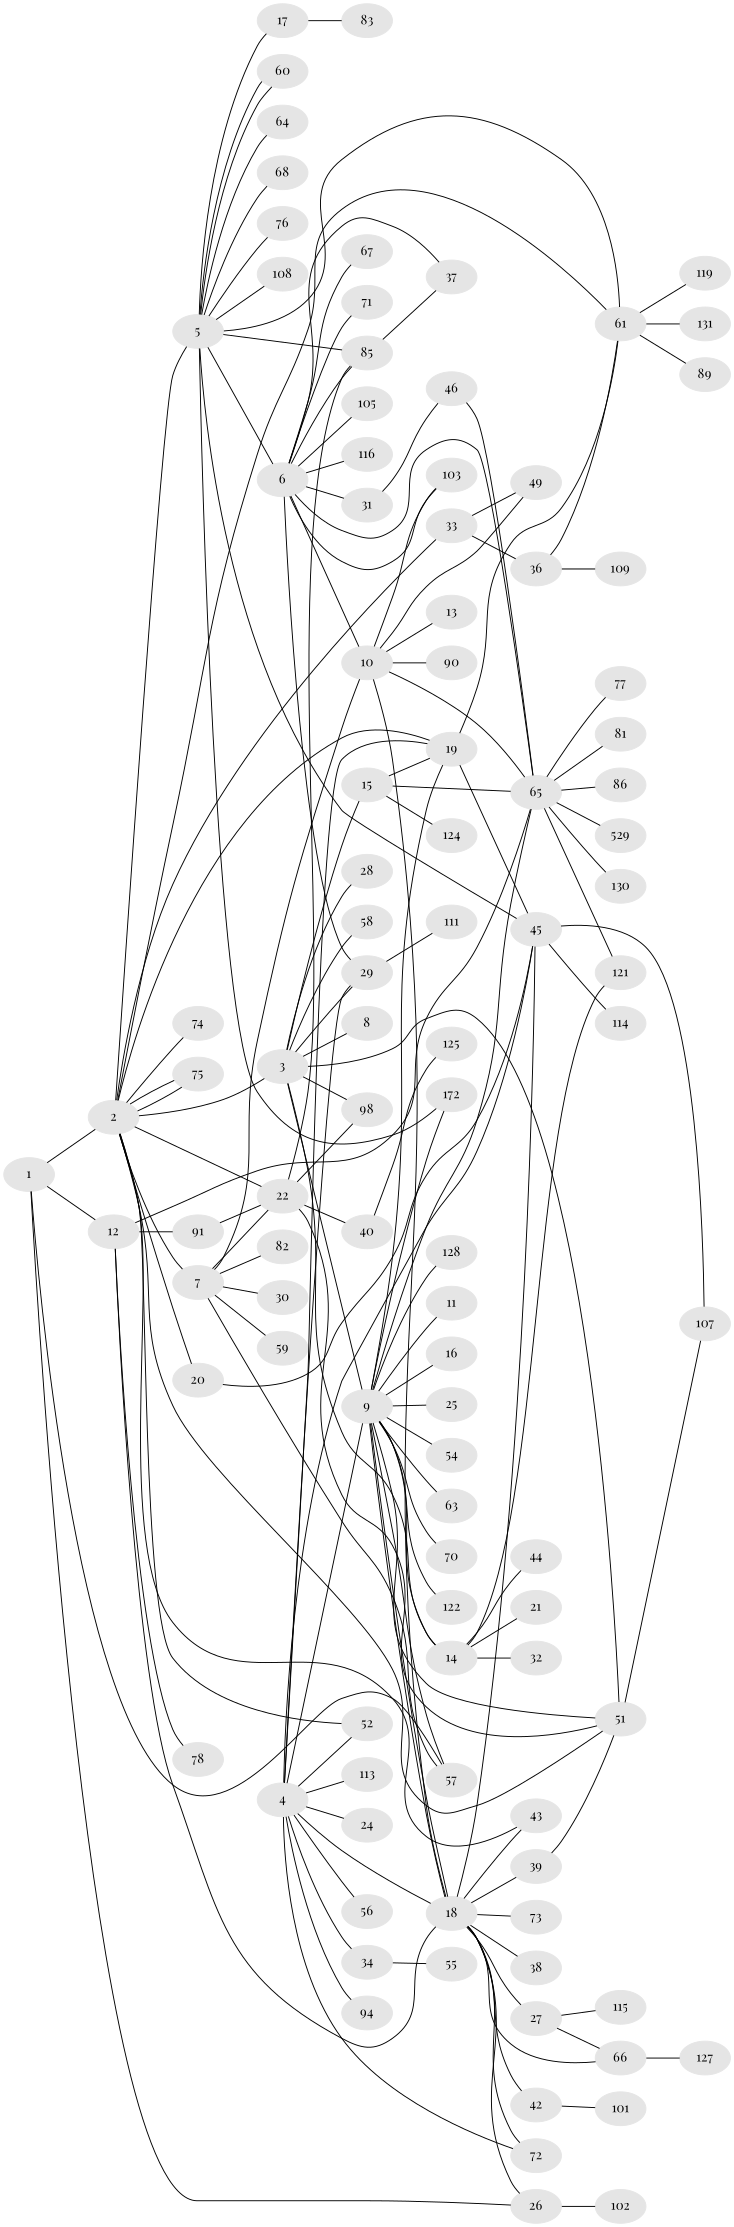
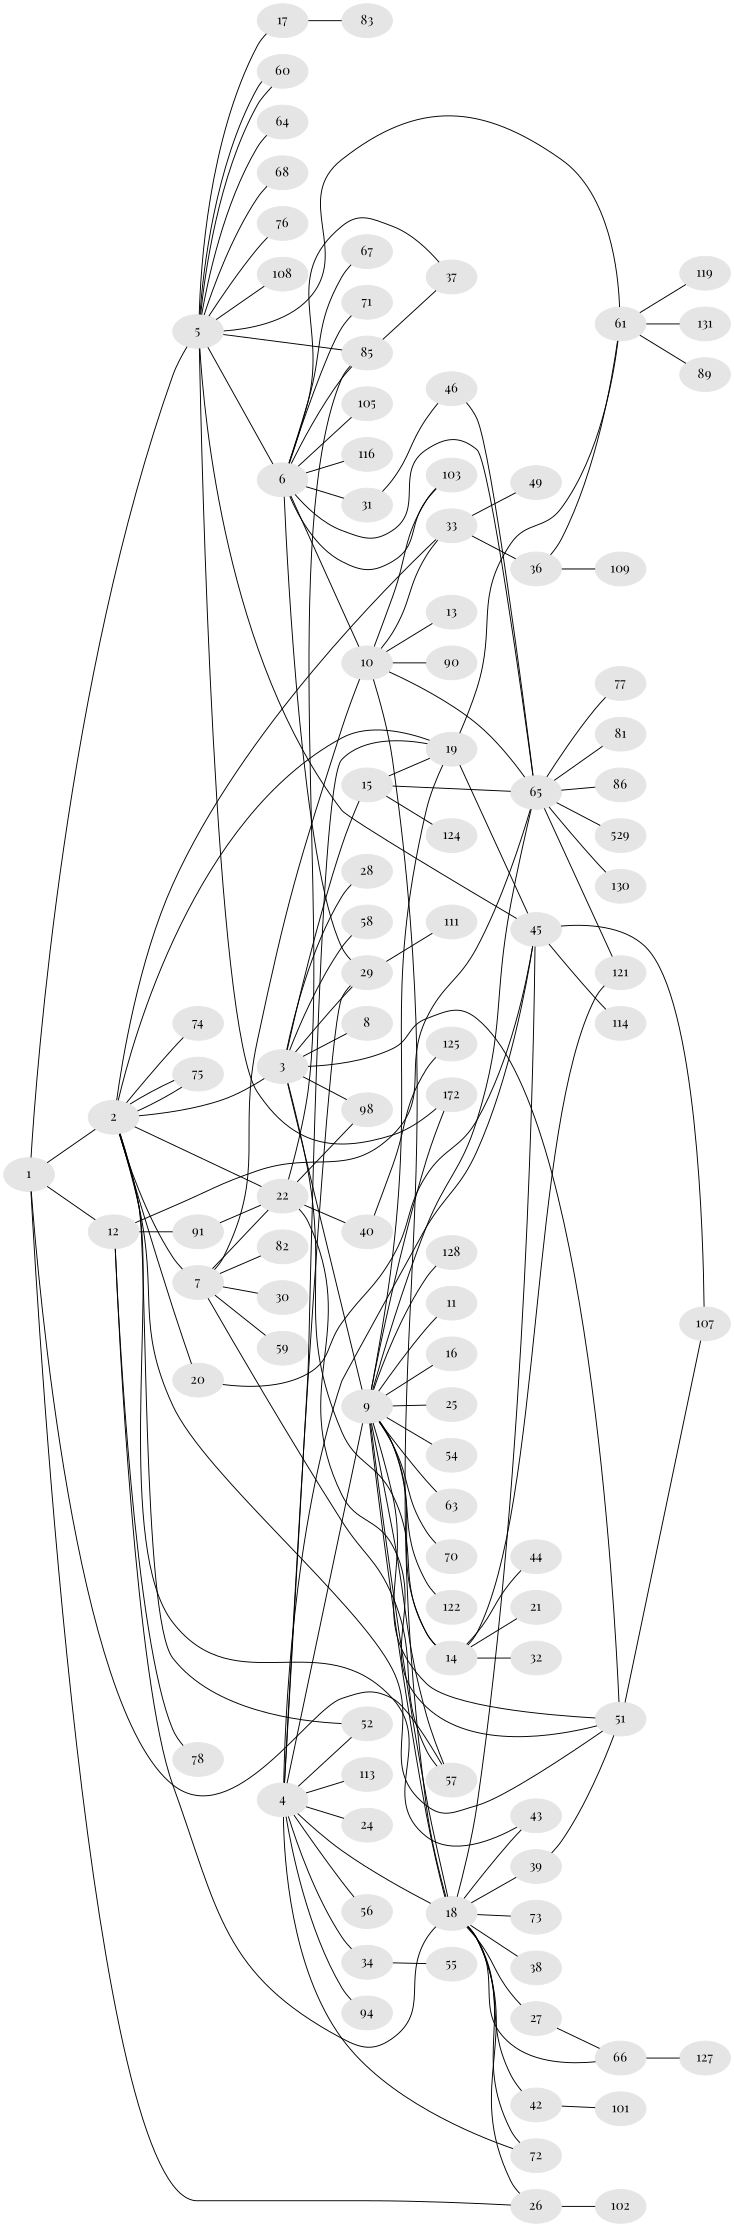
edge "61" -- "2": removed
edge "49" -- "10": now "33" -- "10"
edge "5" -- "2": now "5" -- "1"
node "115": removed
